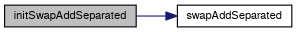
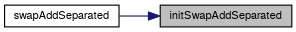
edge "initSwapAddSeparated" -> "swapAddSeparated": reversed
